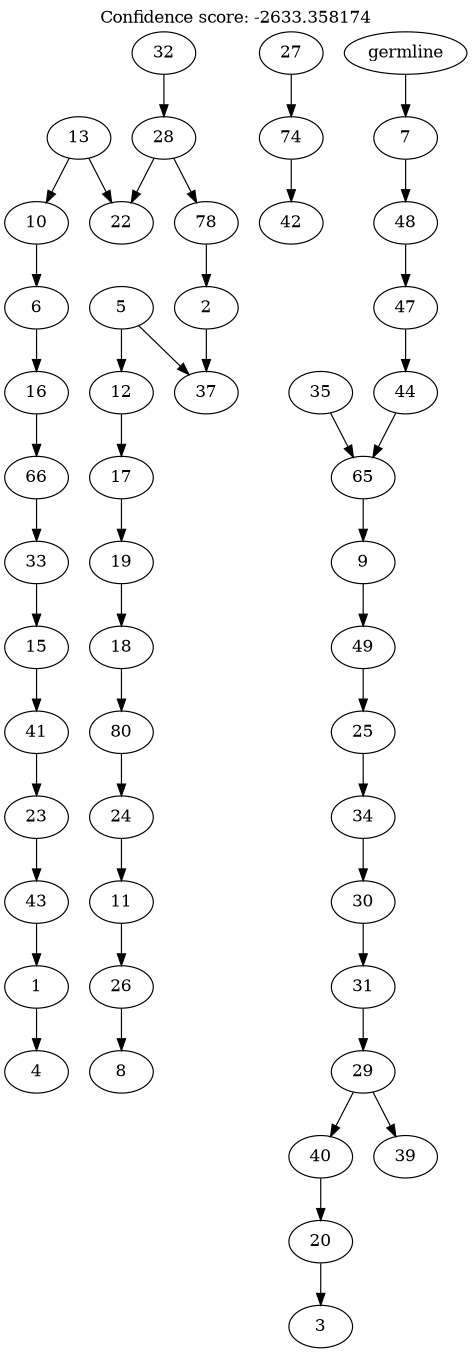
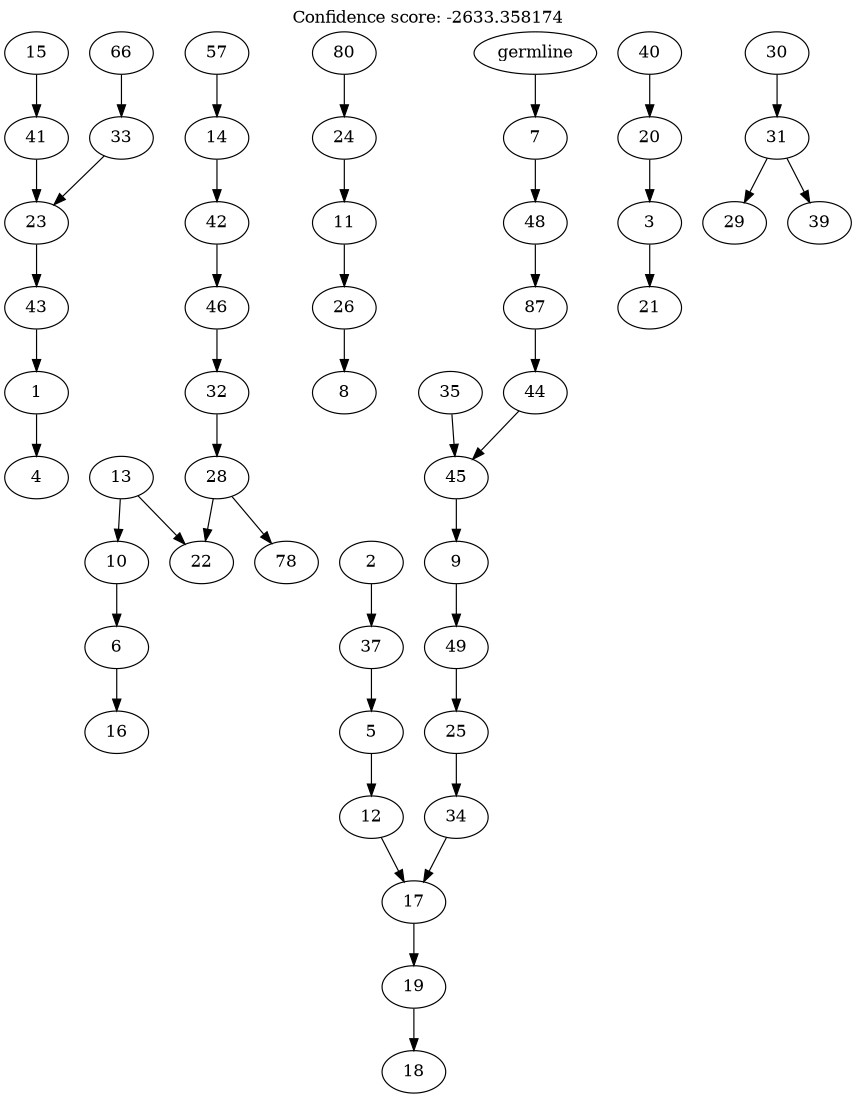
node "27": label "27" -> "57"
node "74": label "74" -> "14"
edge "78" -> "2": removed
node "46": added
node "47": label "47" -> "87"
node "21": added
edge "5" -> "37": reversed
edge "16" -> "66": removed
node "65": label "65" -> "45"
edge "33" -> "15": now "33" -> "23"
edge "18" -> "80": removed
edge "34" -> "30": now "34" -> "17"
edge "29" -> "40": removed
edge "29" -> "39": now "31" -> "39"
